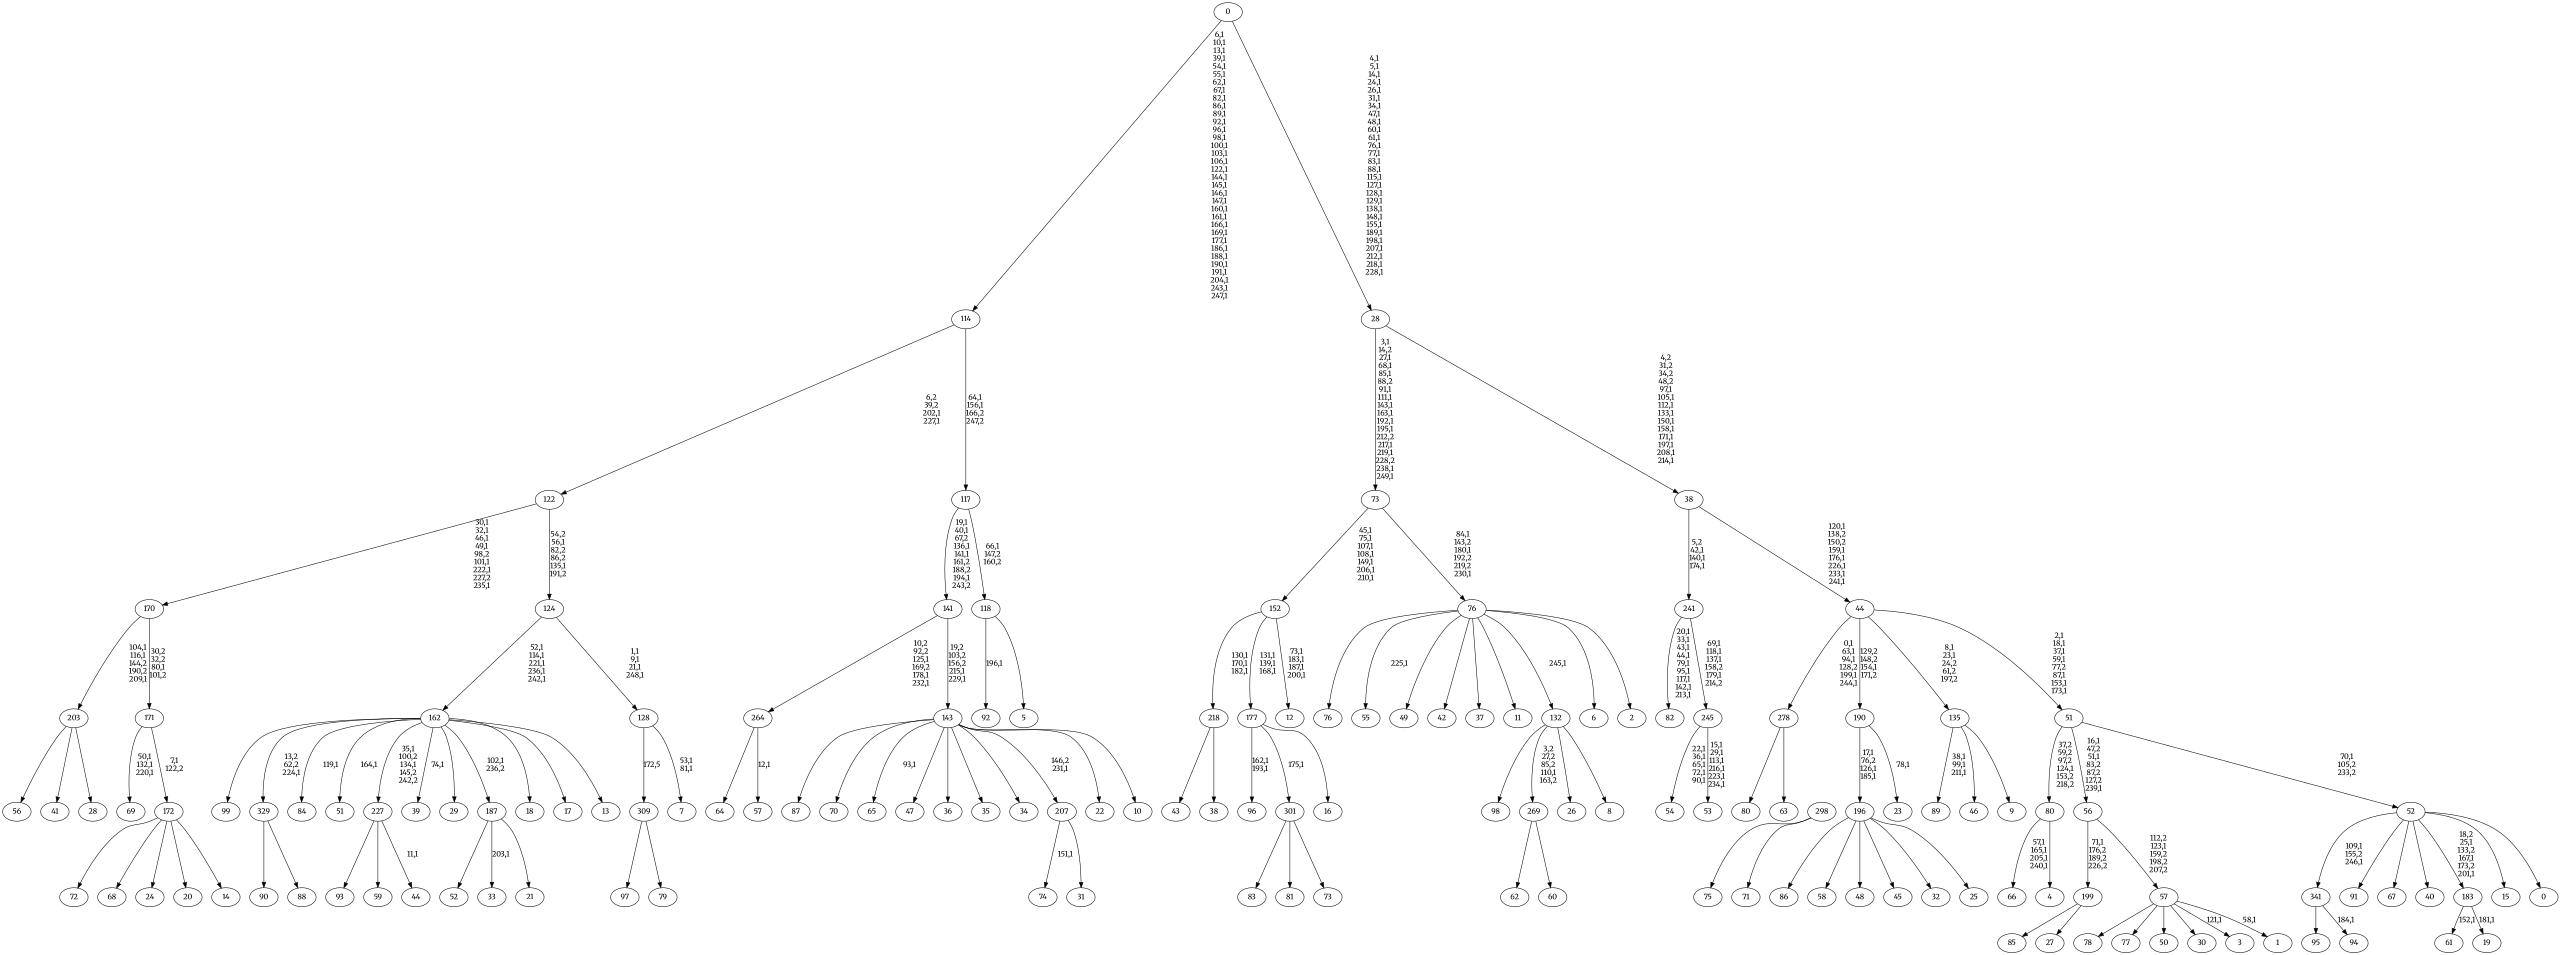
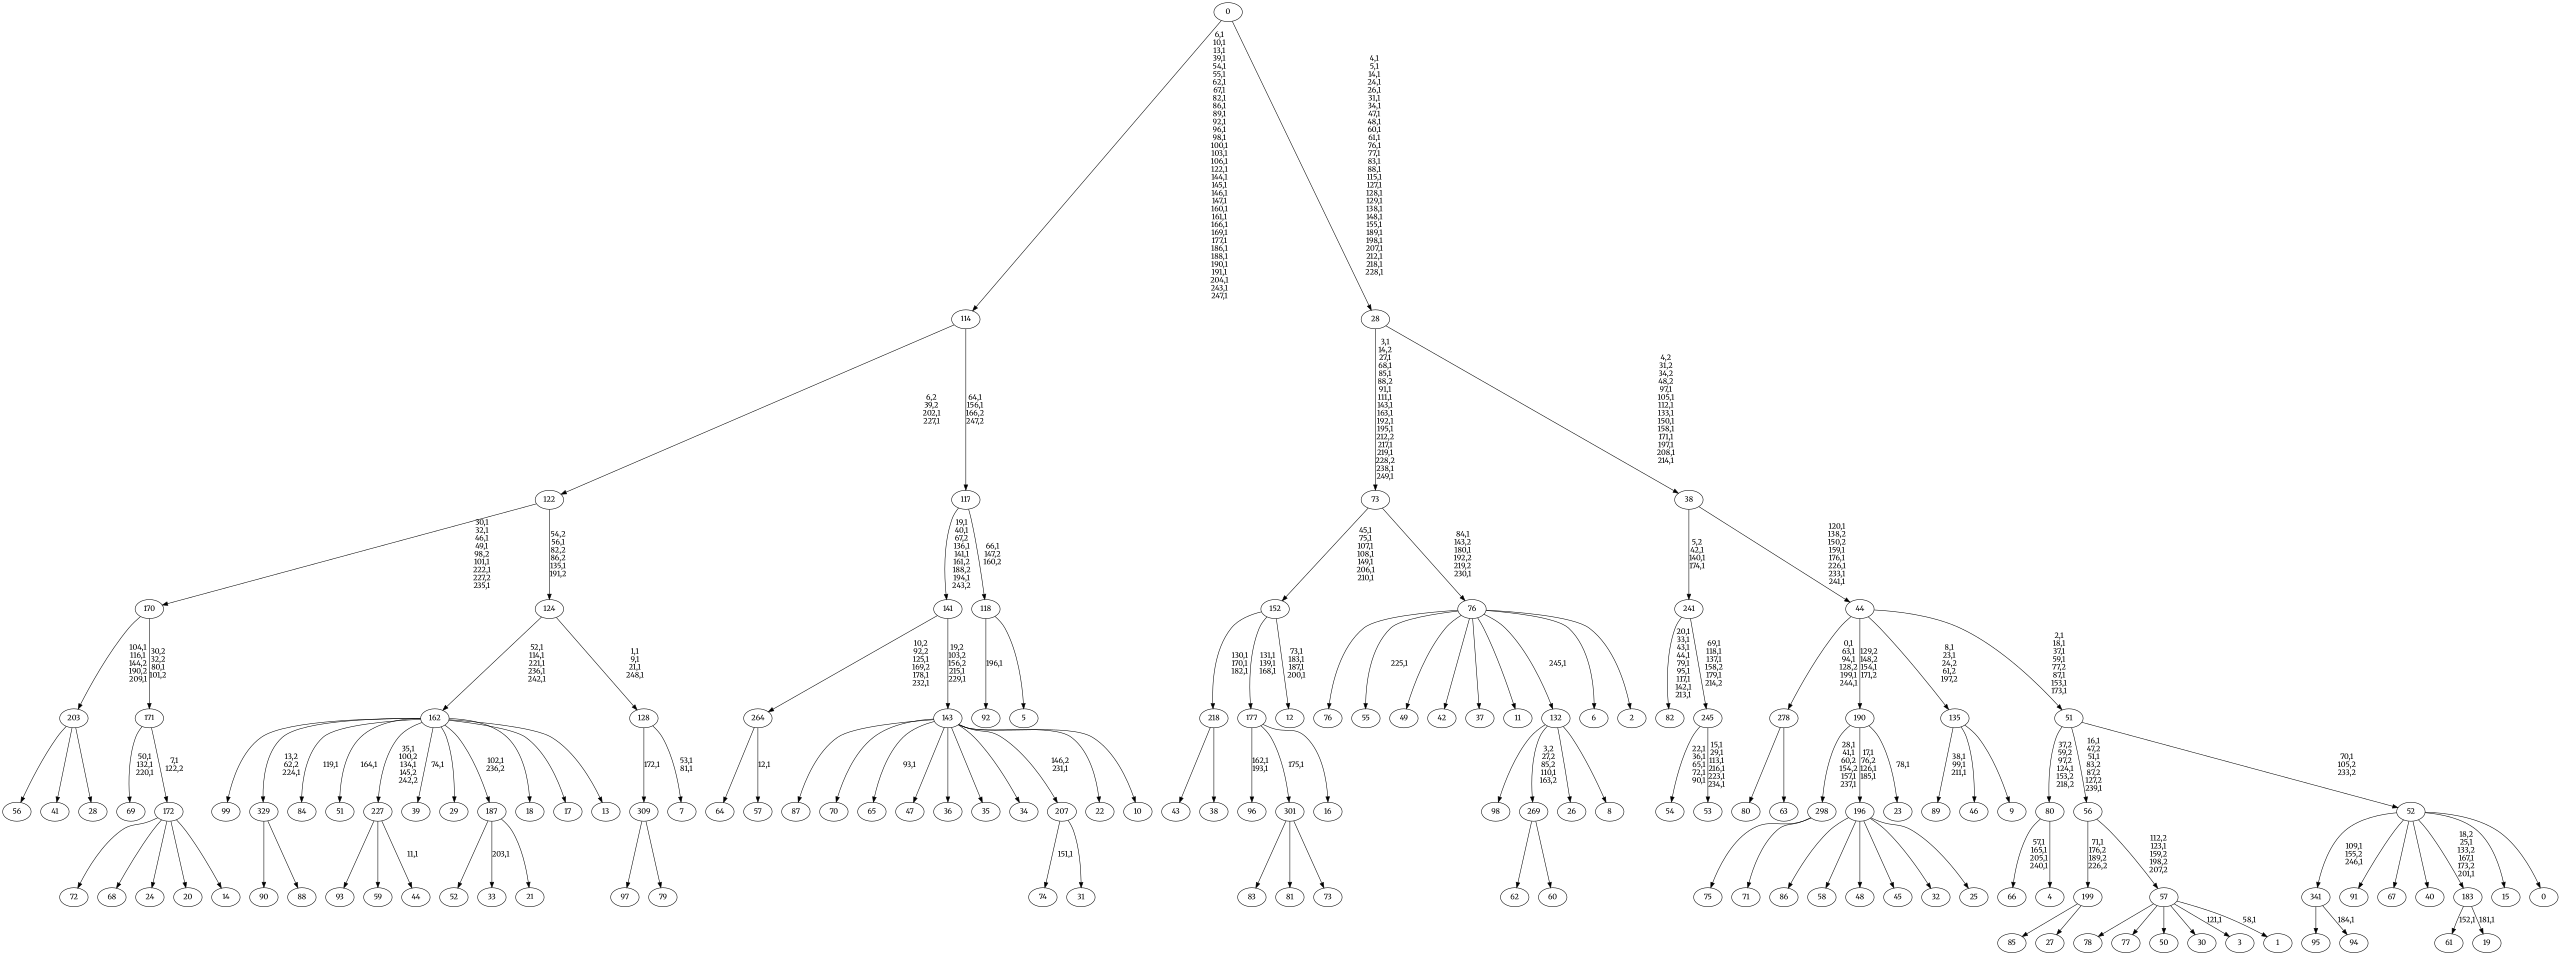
edge "190" -> "298": added, label "28,1 41,1 60,2 154,2 157,1 237,1"
edge "128" -> "309": label "172,5" -> "172,1"
